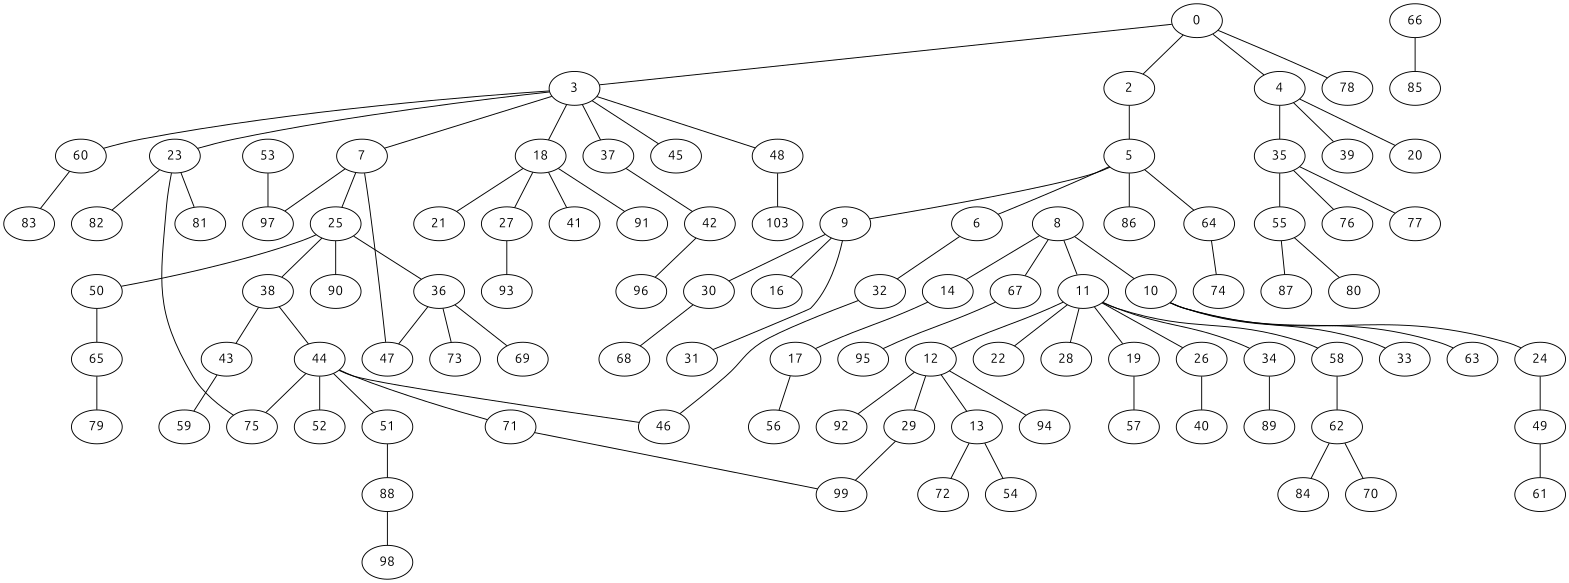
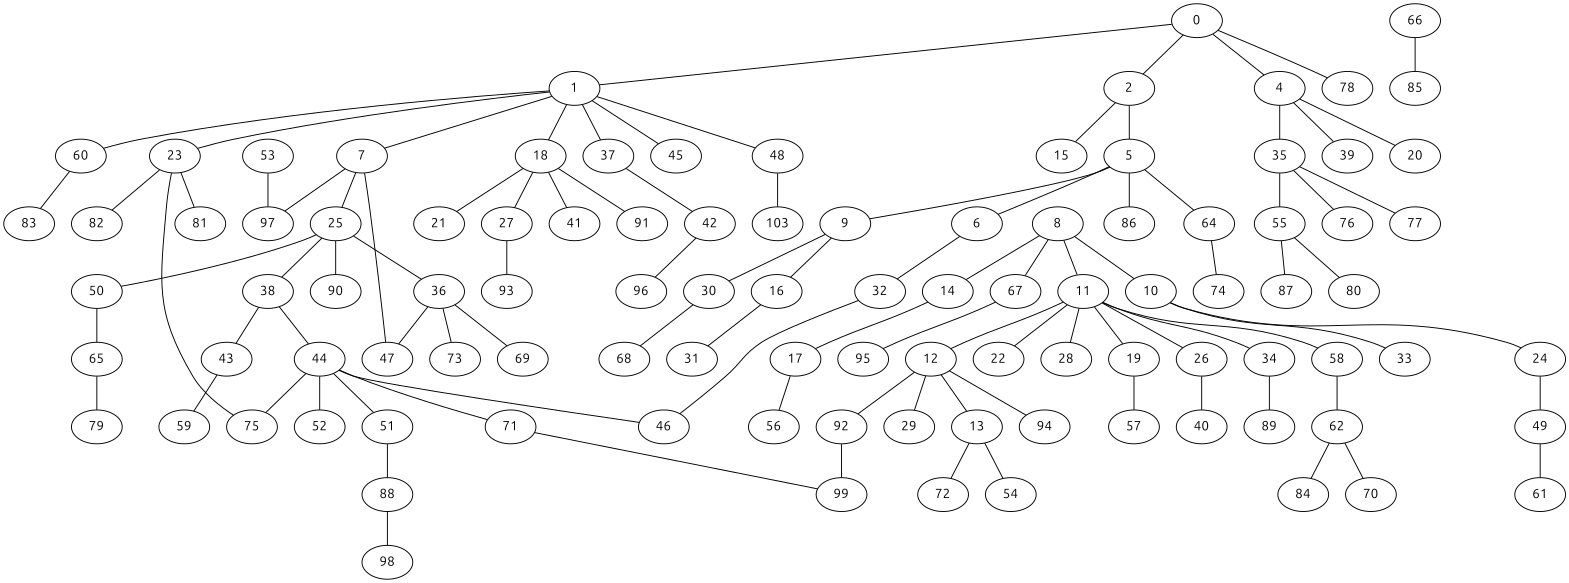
node "3": label "3" -> "1"
node "15": added
edge "9" -- "31": now "16" -- "31"
node "63": removed
edge "29" -- "99": now "92" -- "99"
